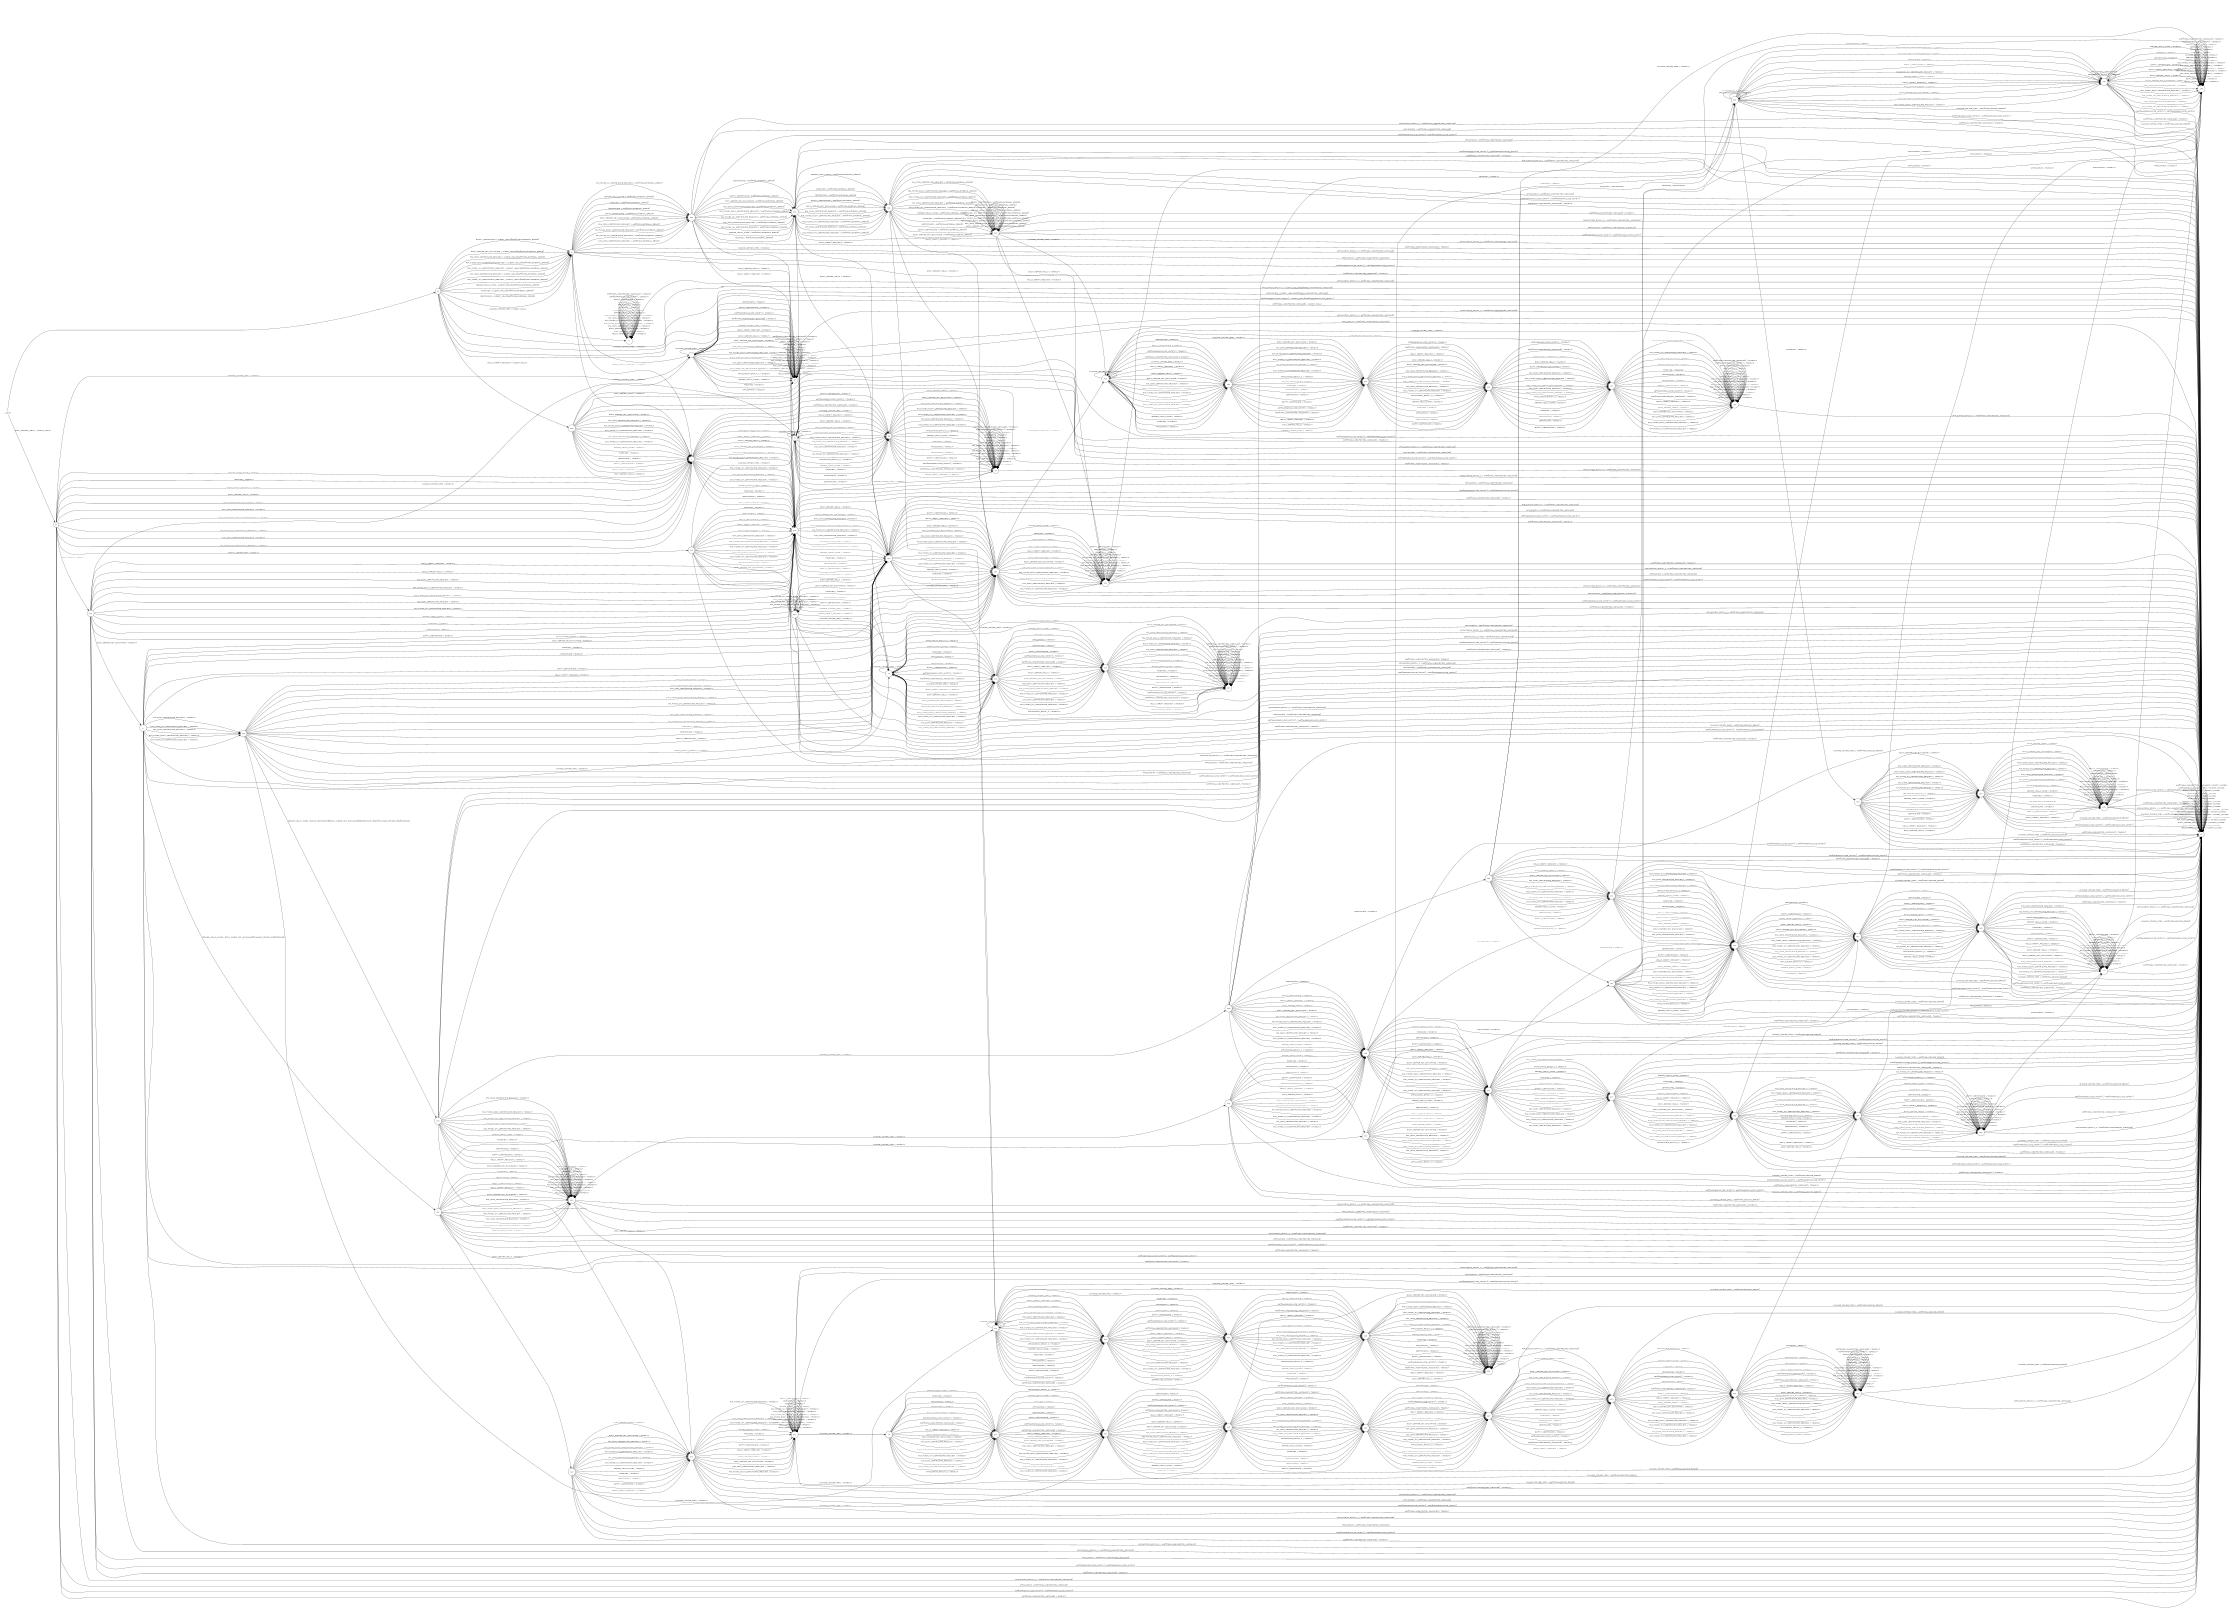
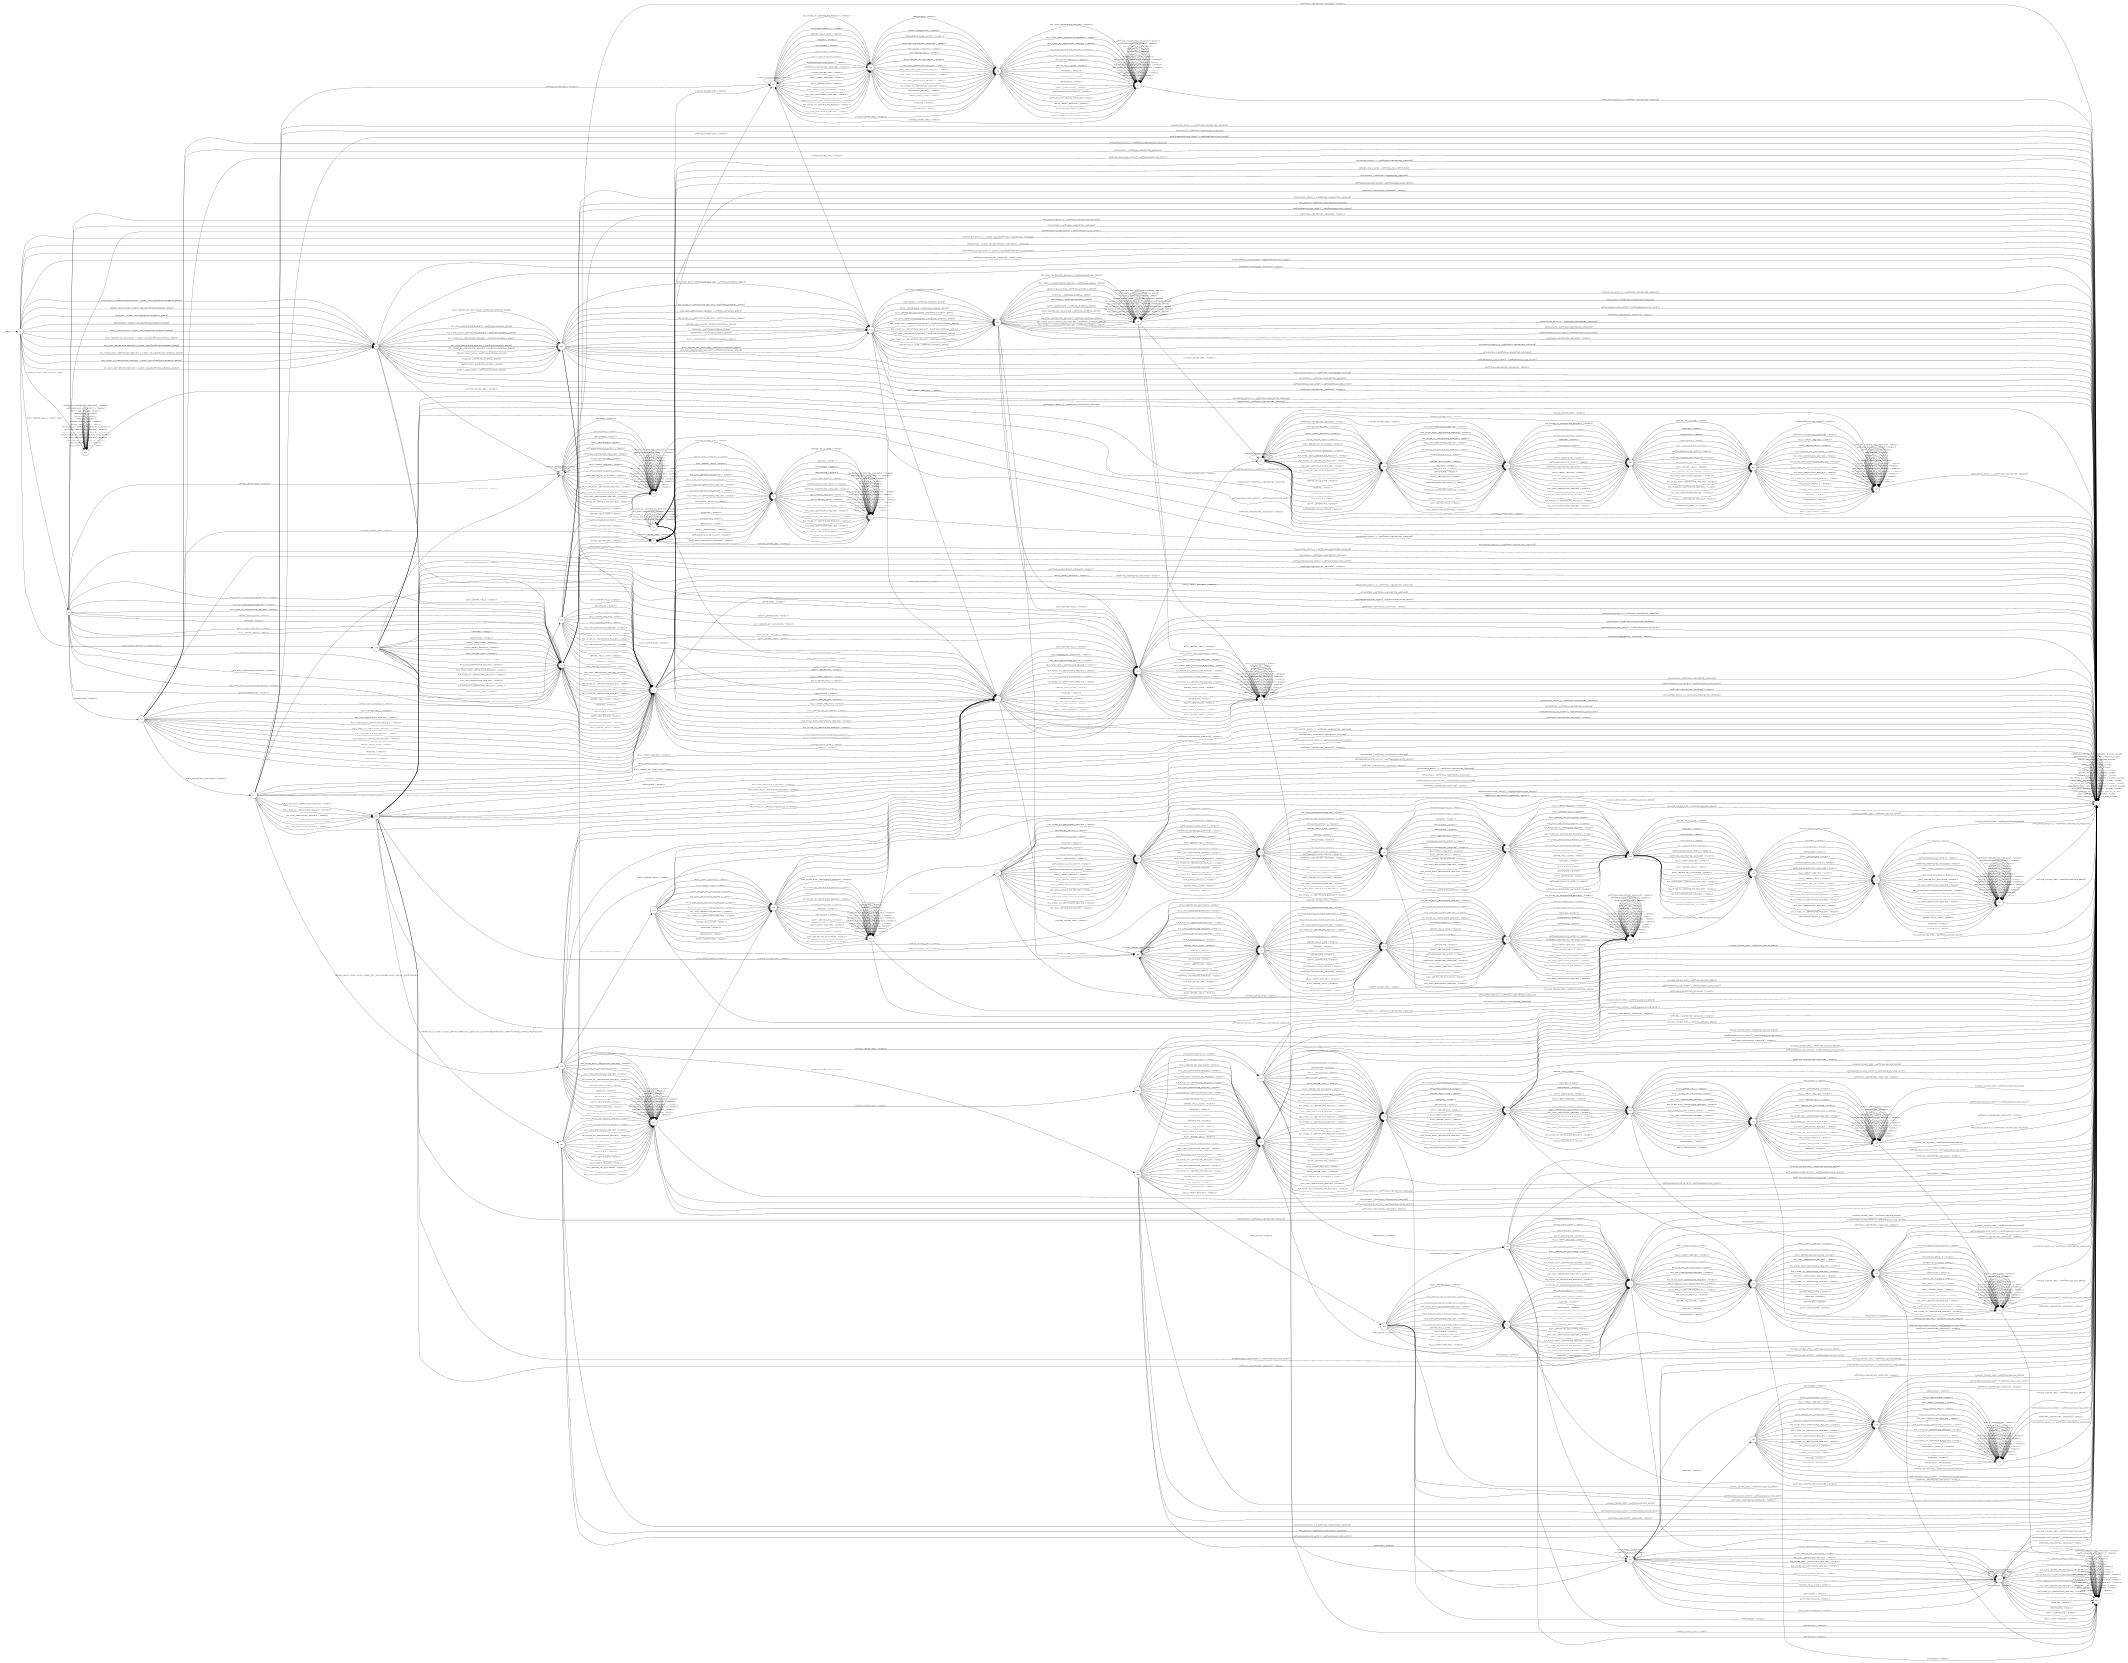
edge "__start0" -> "s3": now "s0" -> "s3"
edge "s35" -> "s91": reversed
edge "s66" -> "s44": now "s66" -> "s2"
